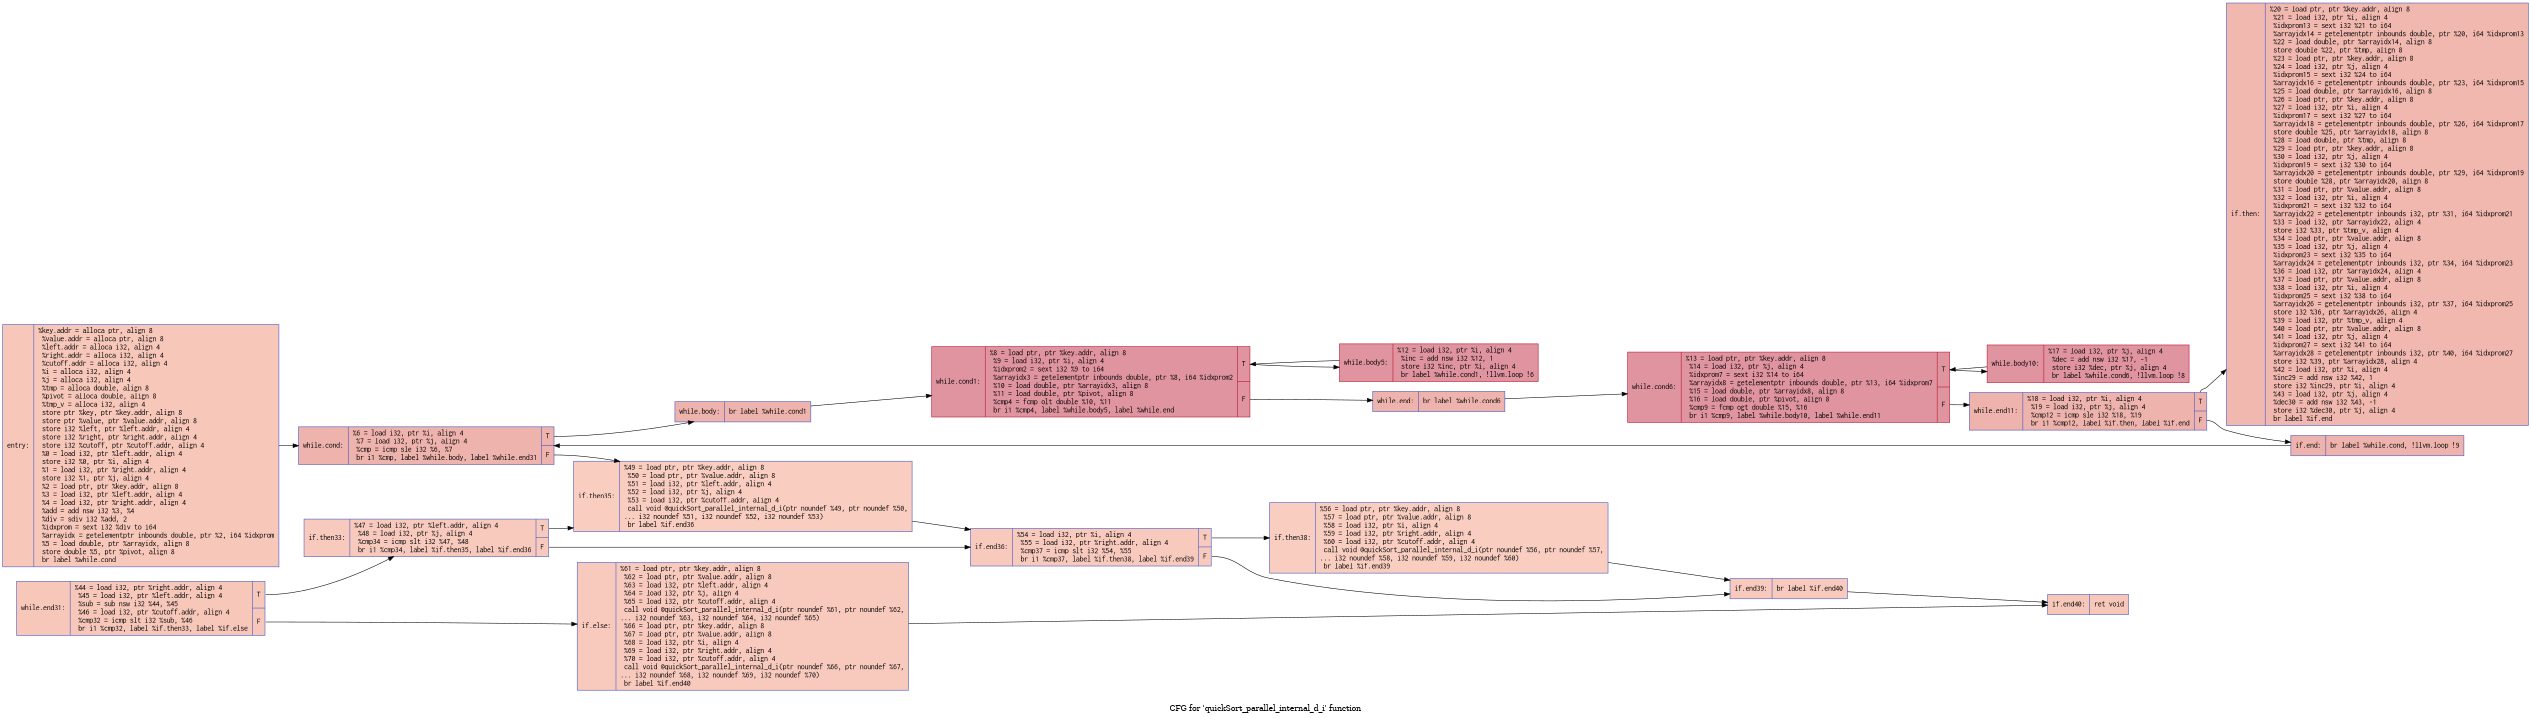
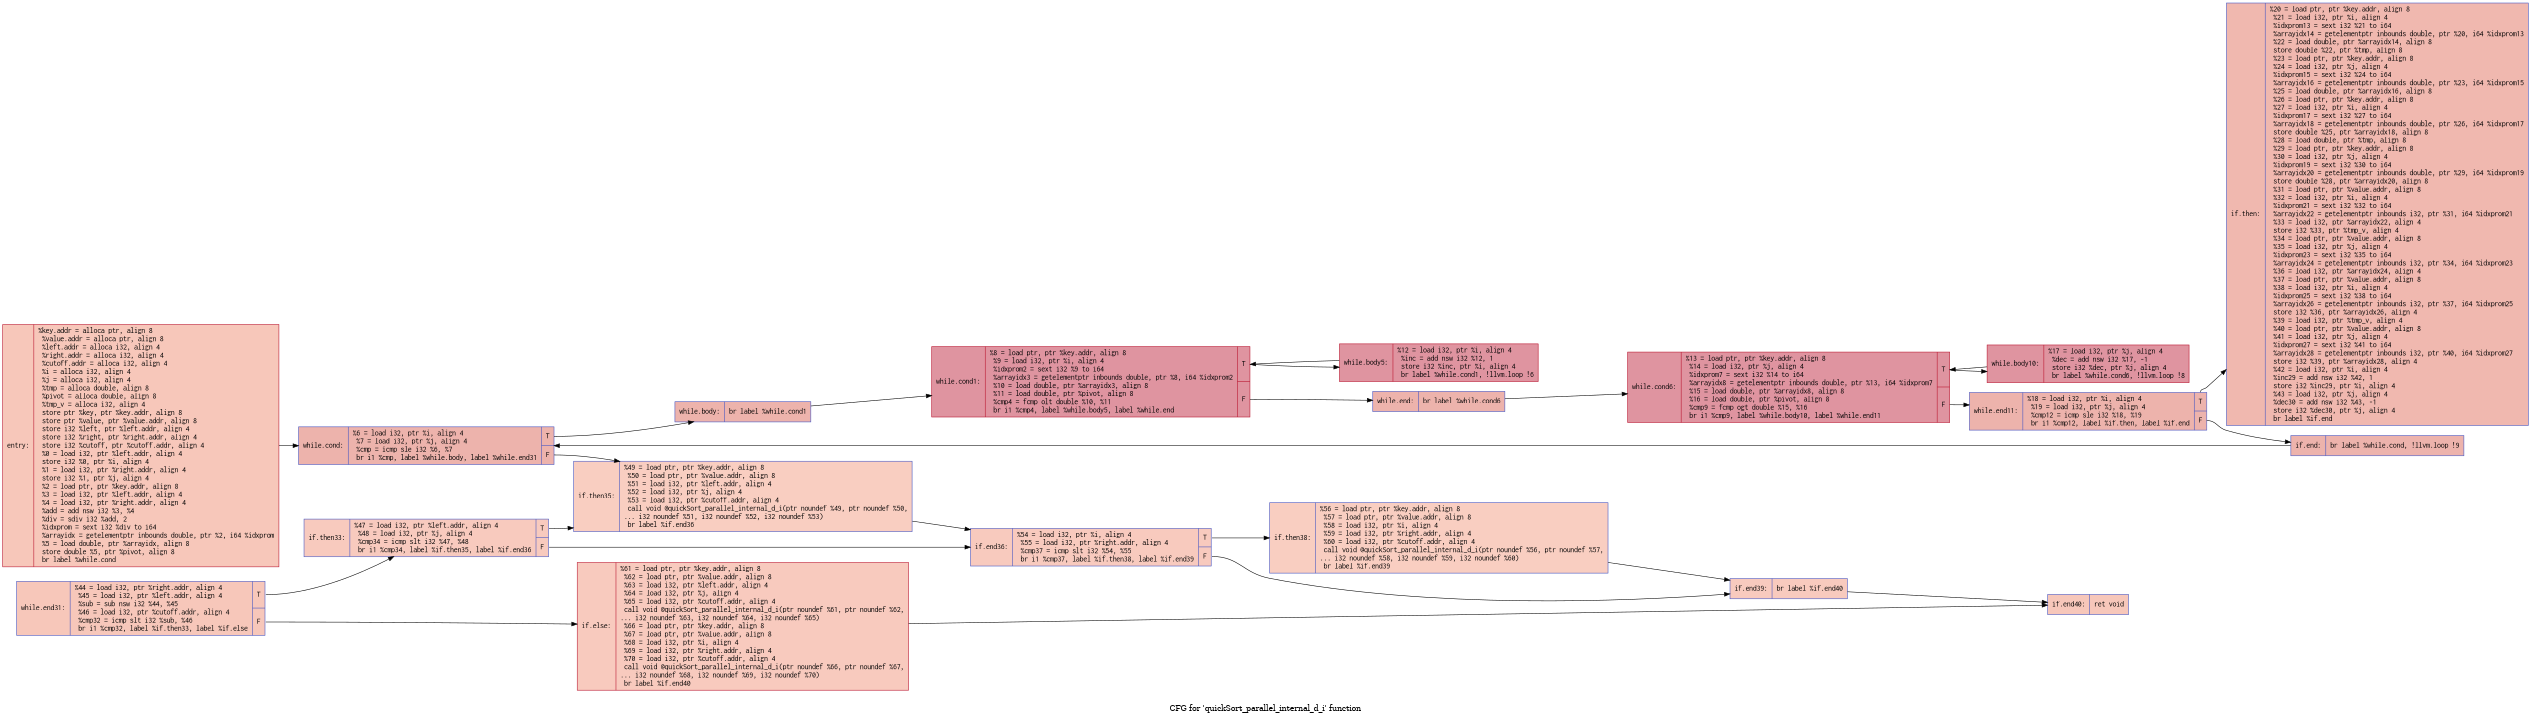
node "entry:": color #3d50c3ff -> #b70d28ff
node "if.else:": color #3d50c3ff -> #b70d28ff
